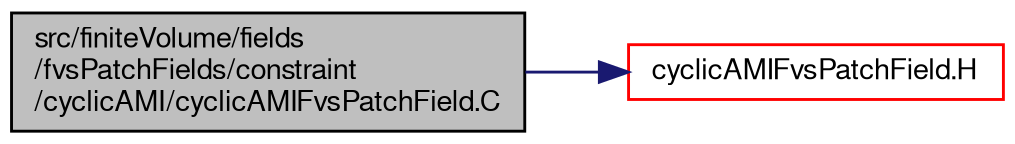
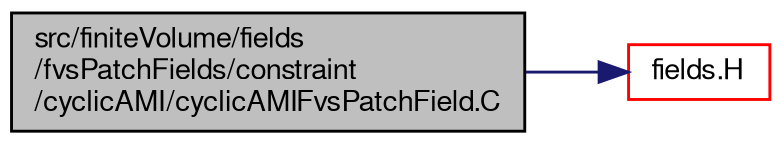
node "cyclicAMIFvsPatchField.H": label "cyclicAMIFvsPatchField.H" -> "fields.H"
